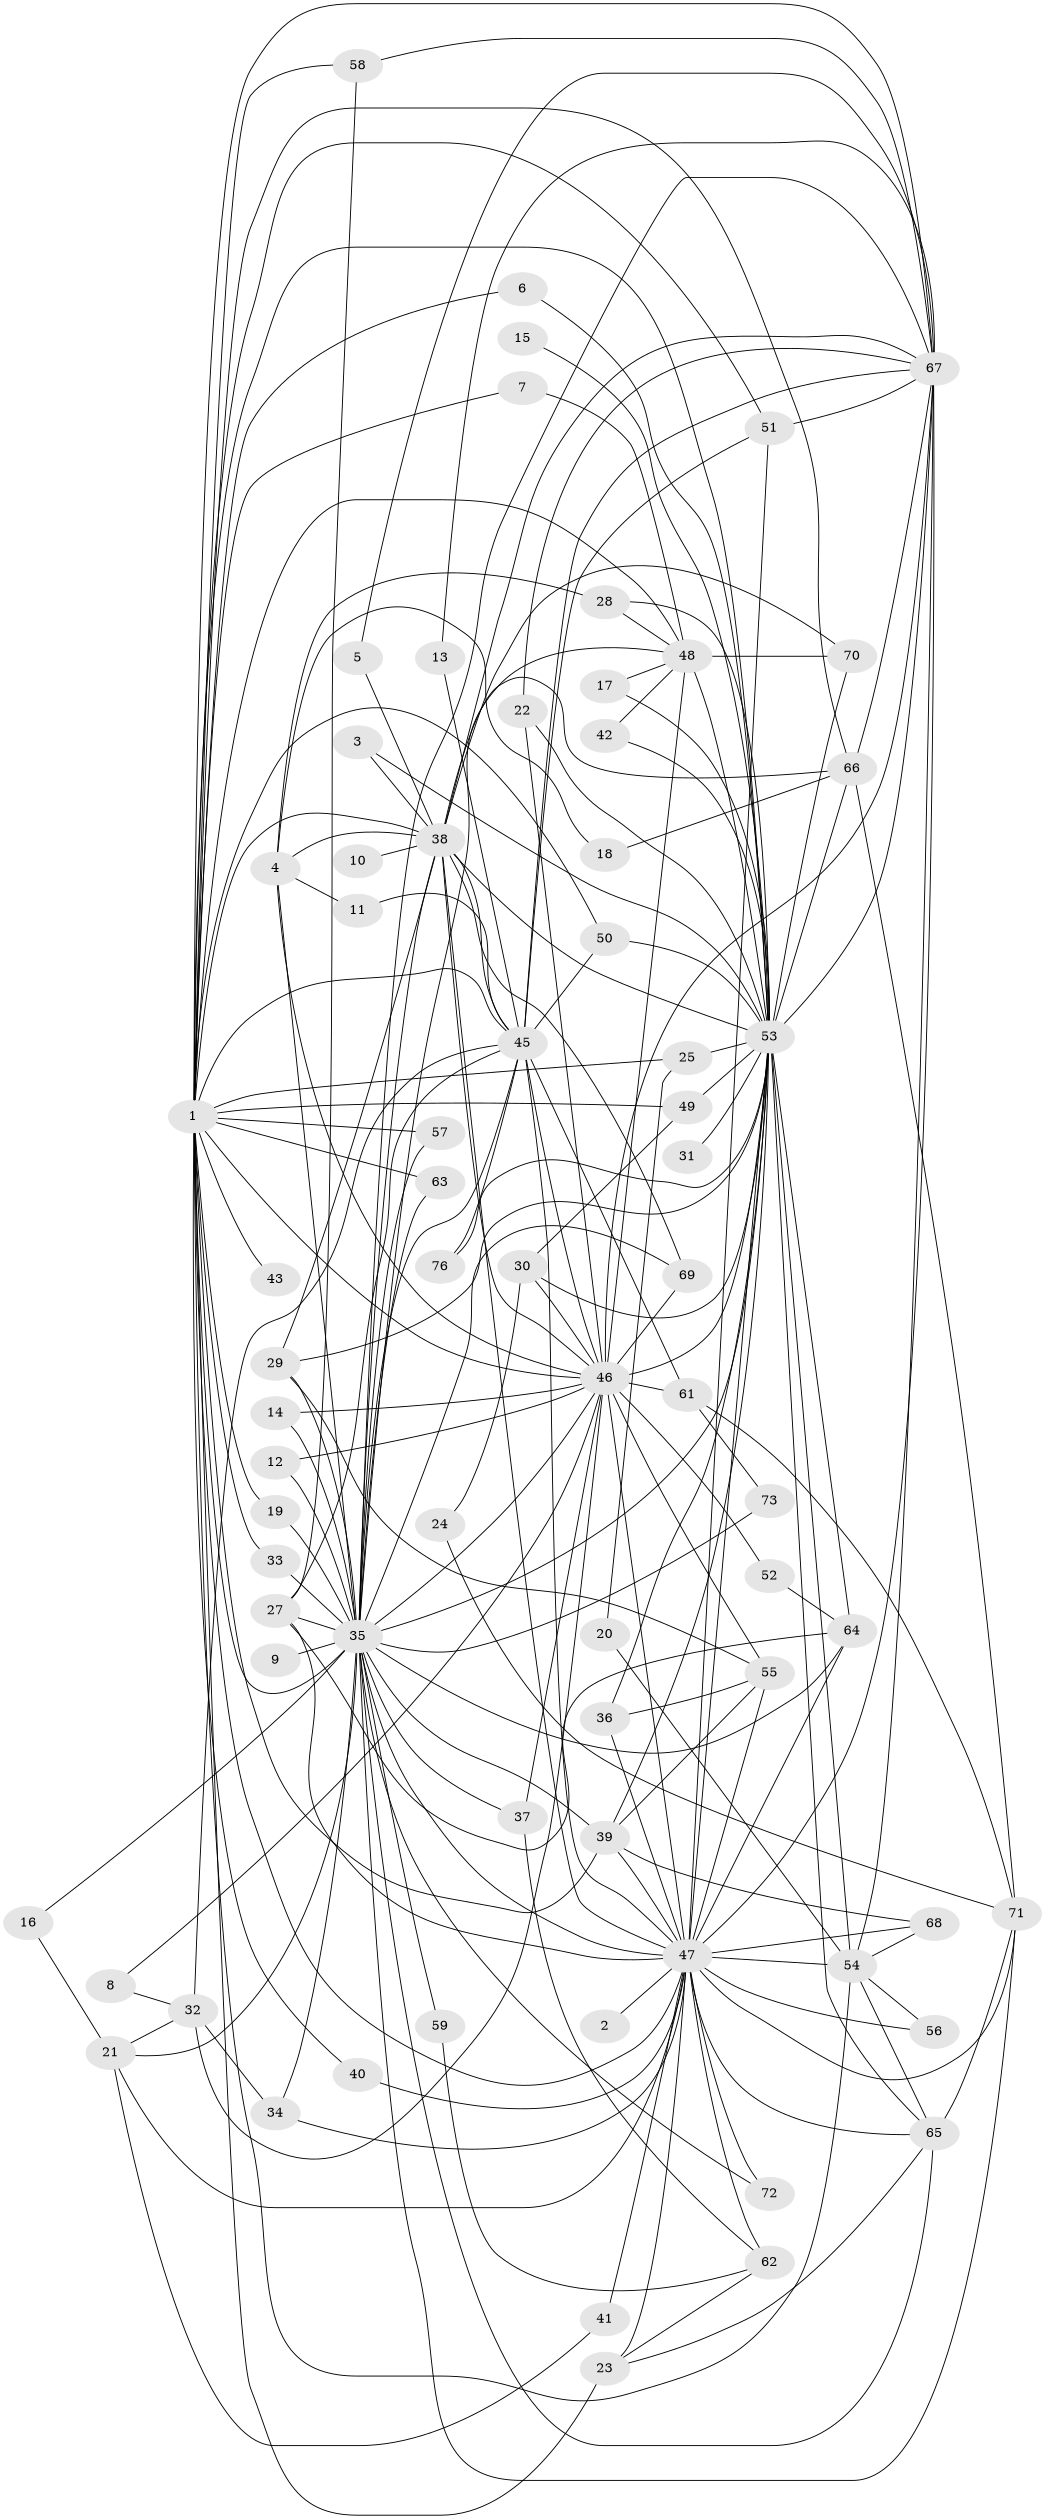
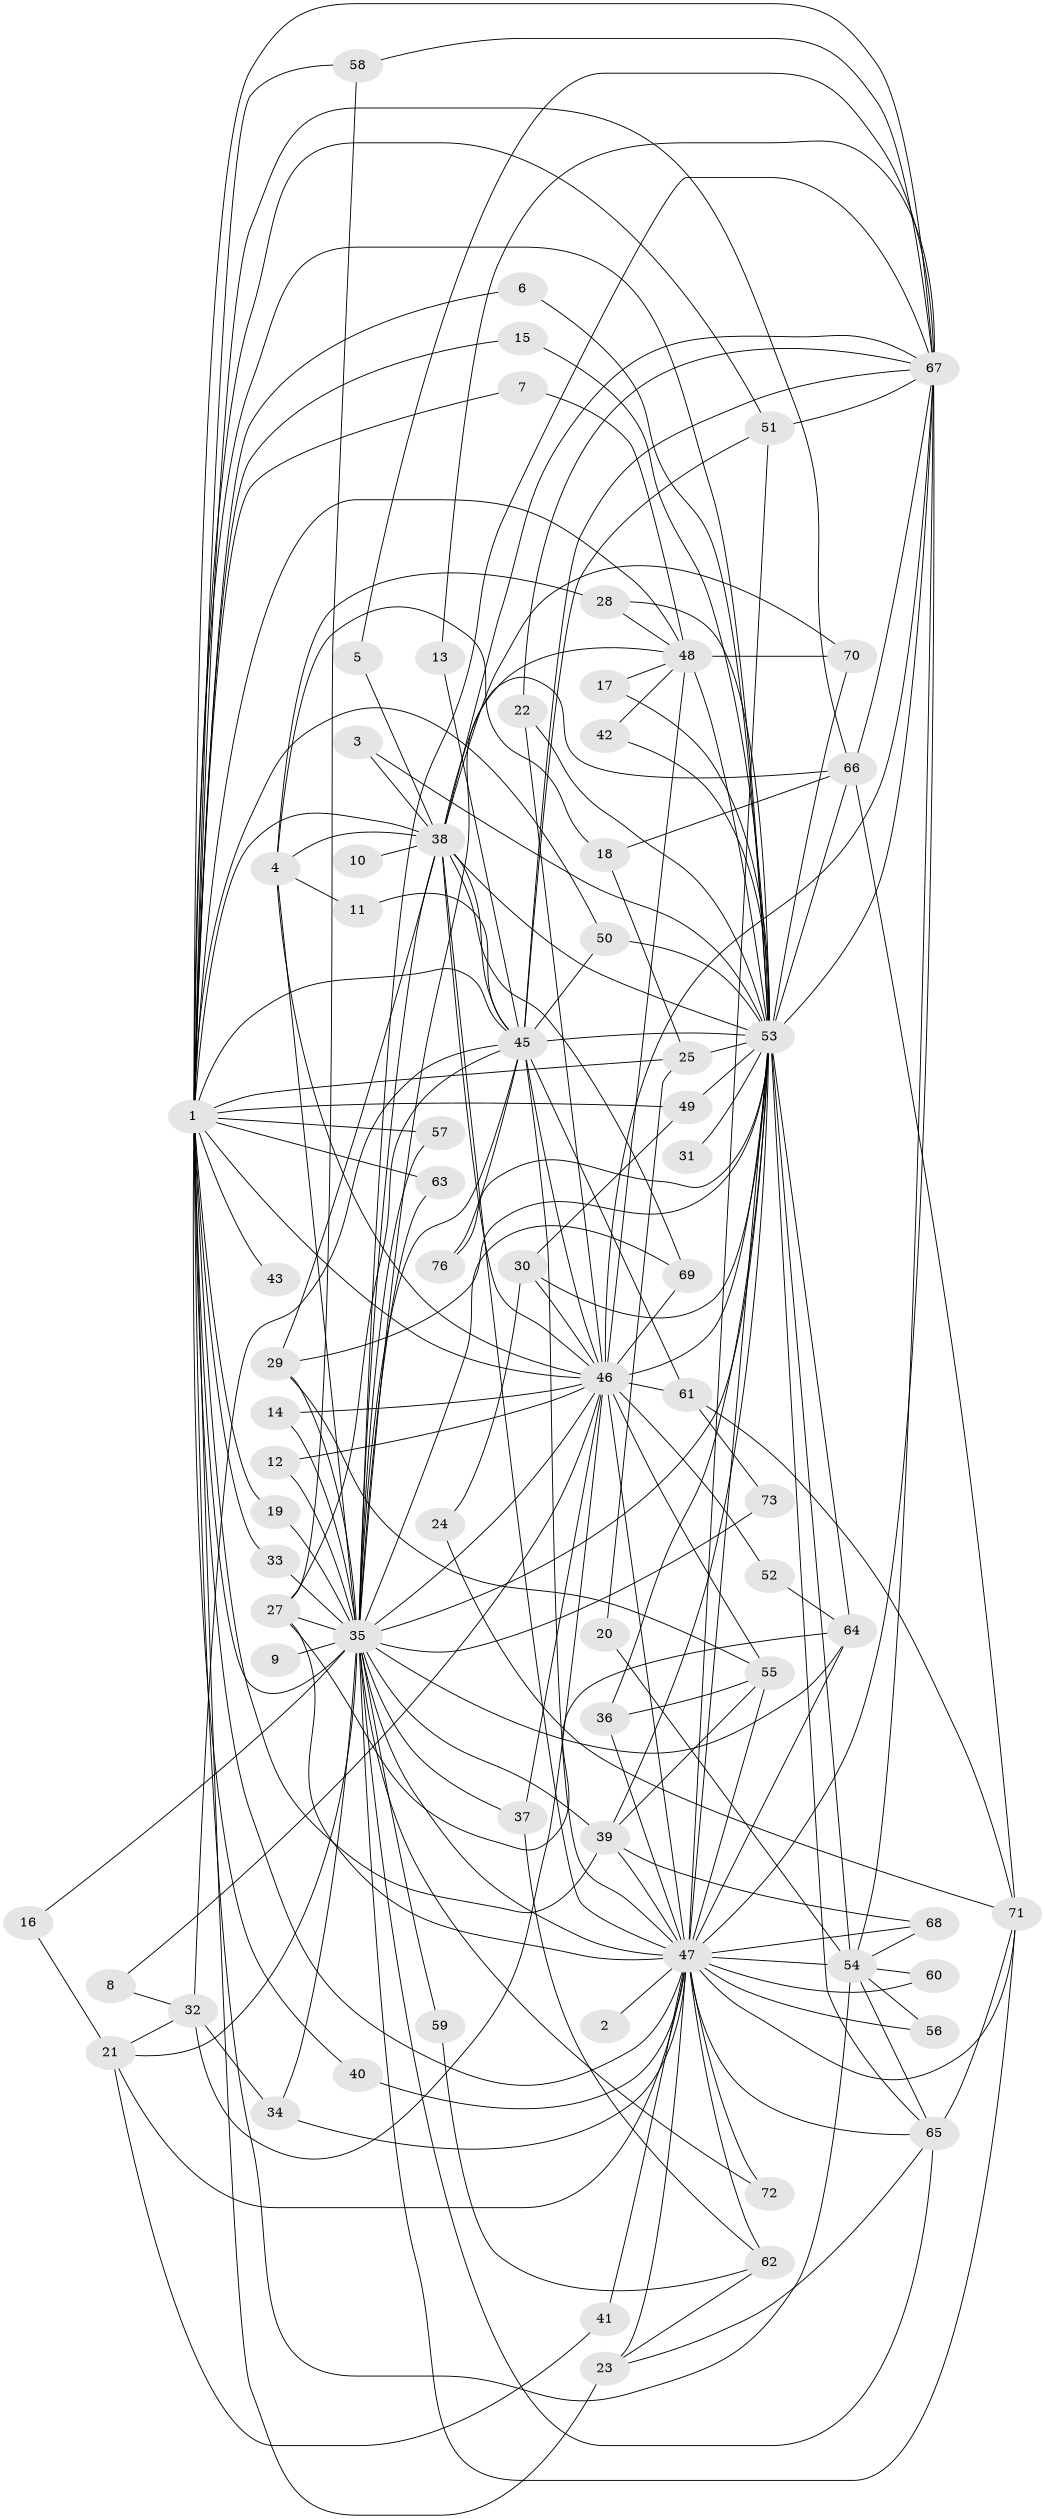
edge "15" -- "1": added
edge "18" -- "25": added
edge "53" -- "45": added
node "60": added
